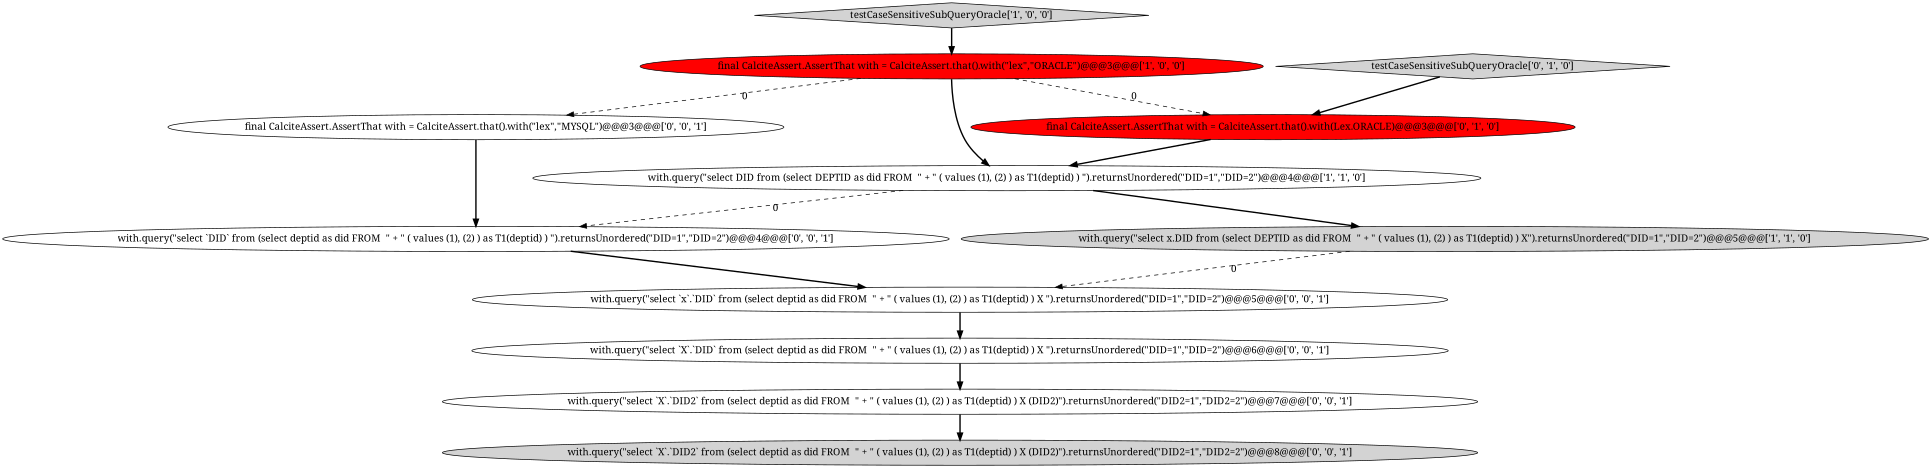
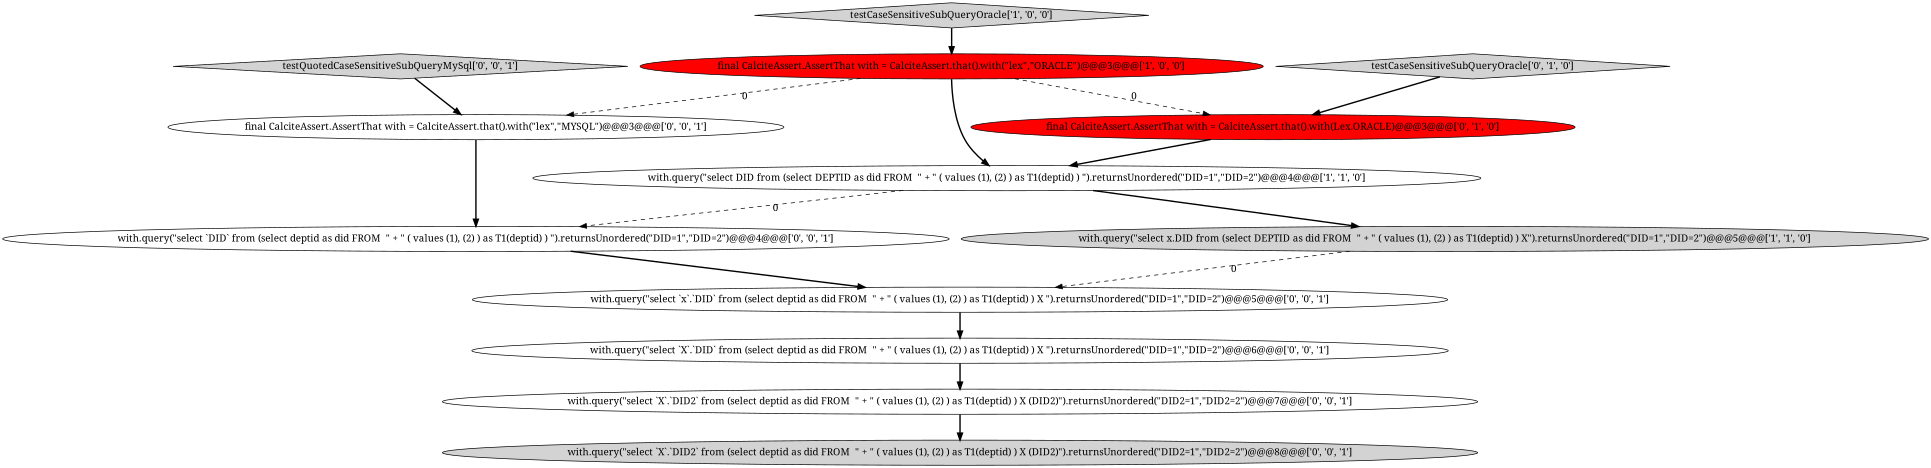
node "testQuotedCaseSensitiveSubQueryMySql['0', '0', '1']": added
